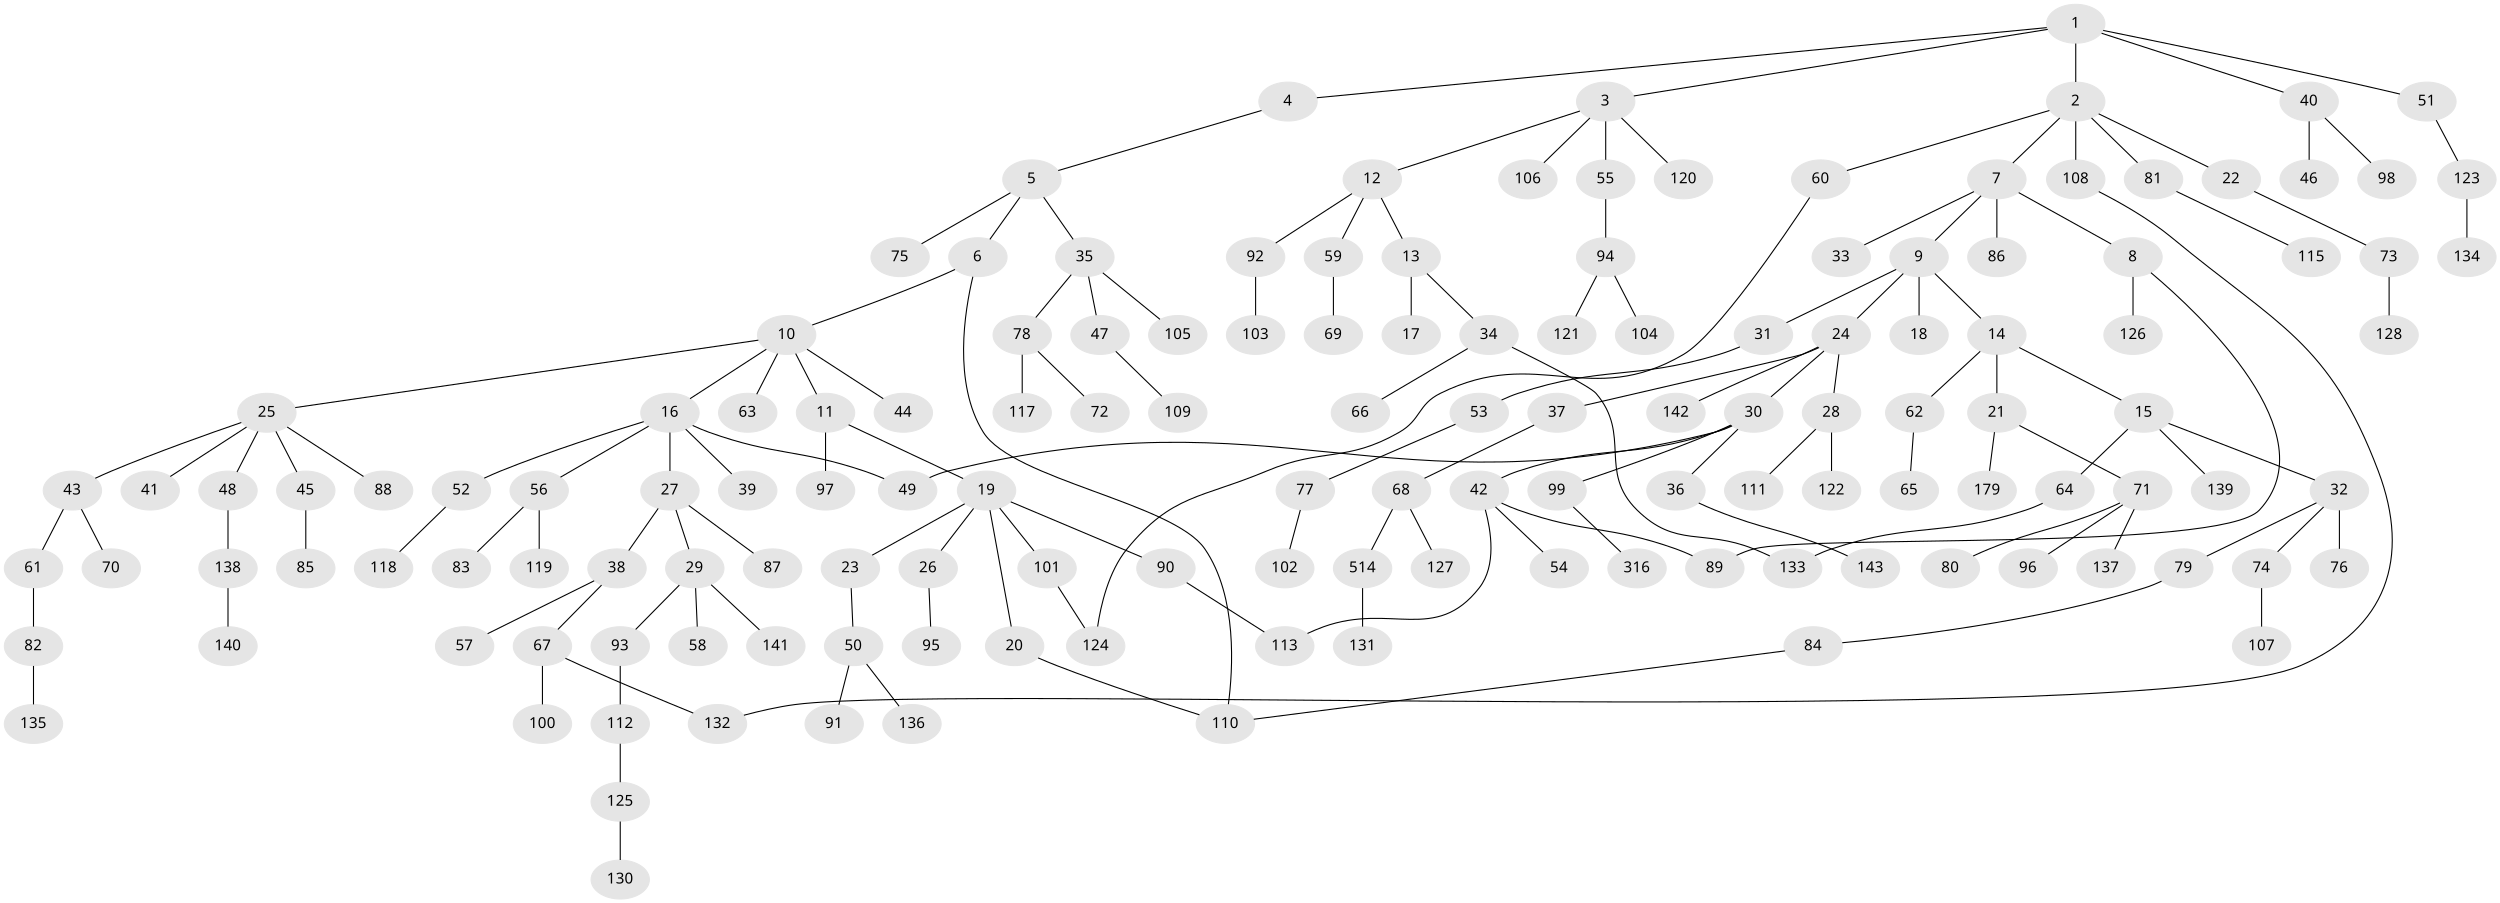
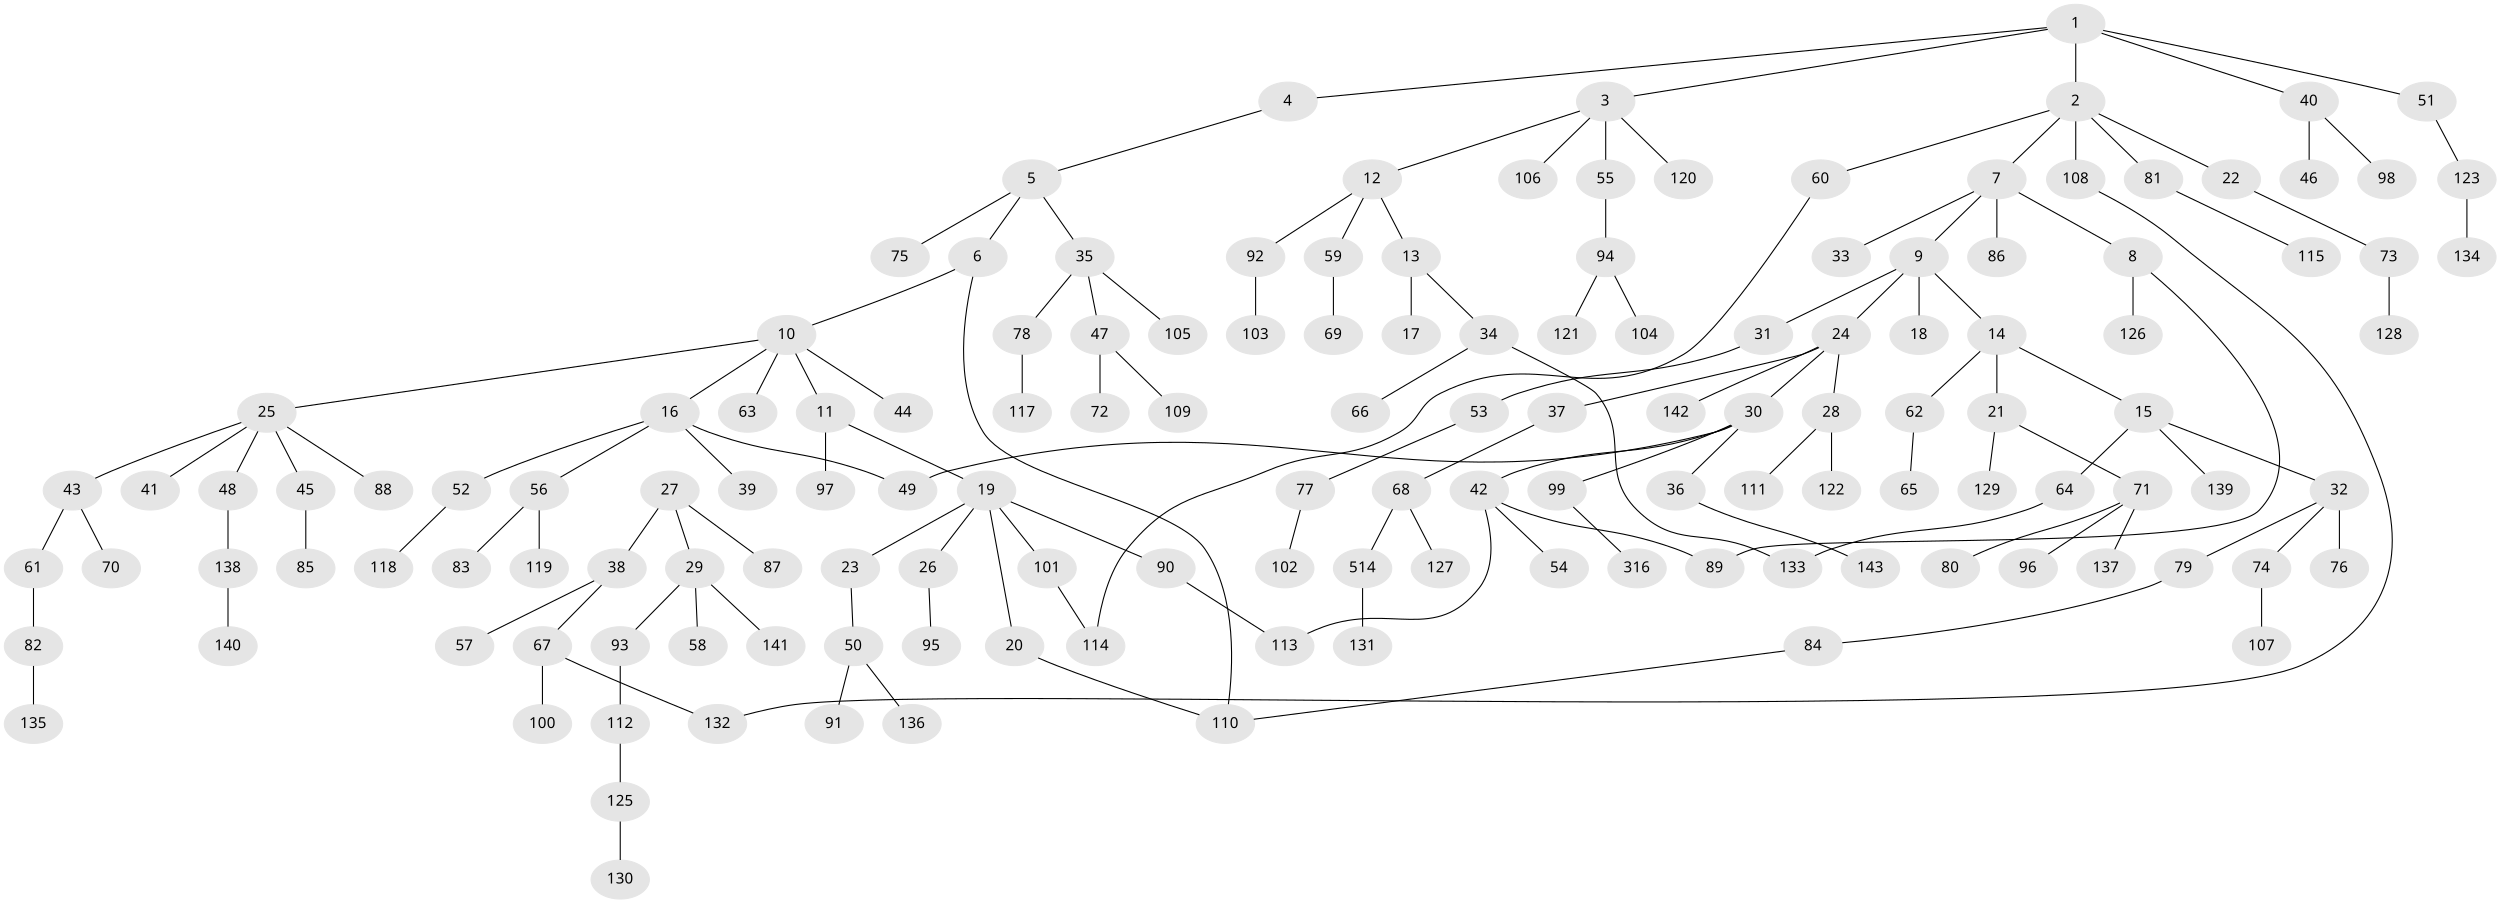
edge "78" -- "72": now "47" -- "72"
edge "16" -- "27": removed
node "179": label "179" -> "129"
node "124": label "124" -> "114"
